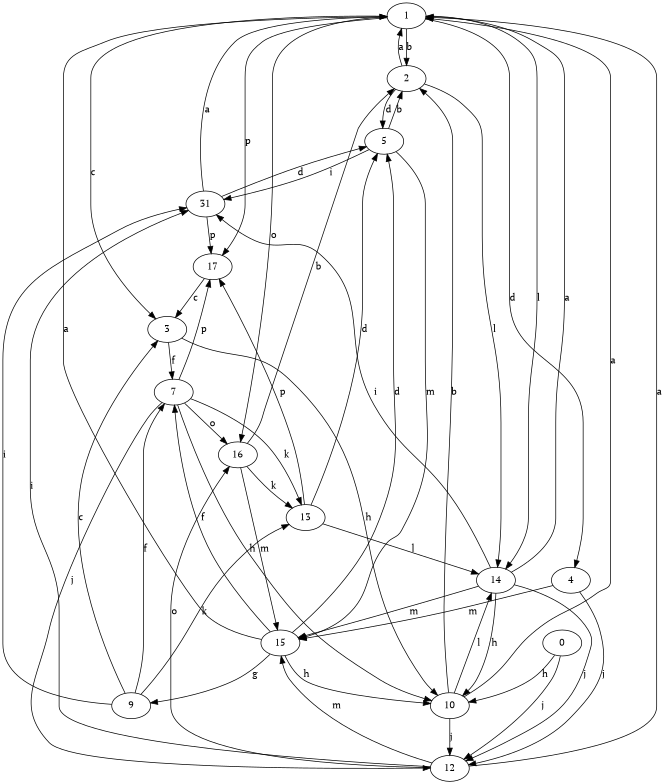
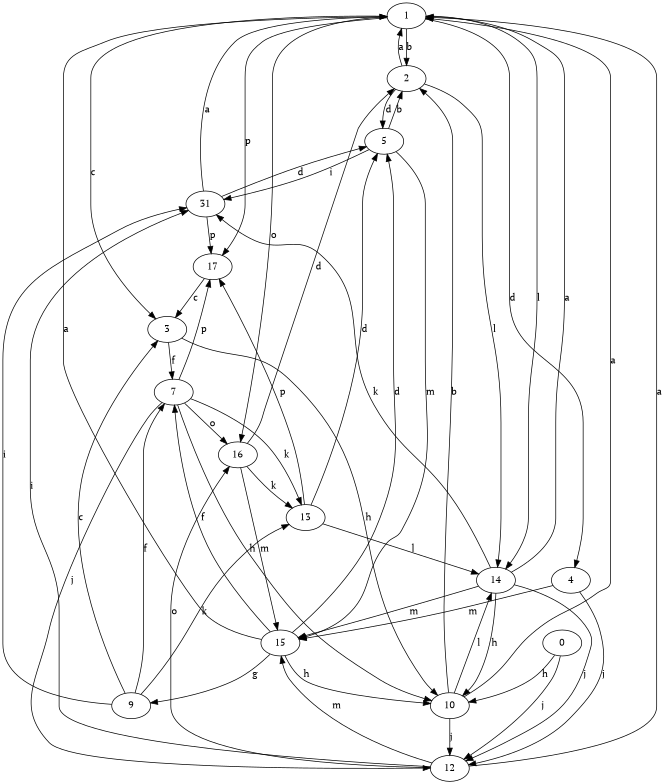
edge "16" -> "2": label "b" -> "d"
edge "14" -> "31": label "i" -> "k"
